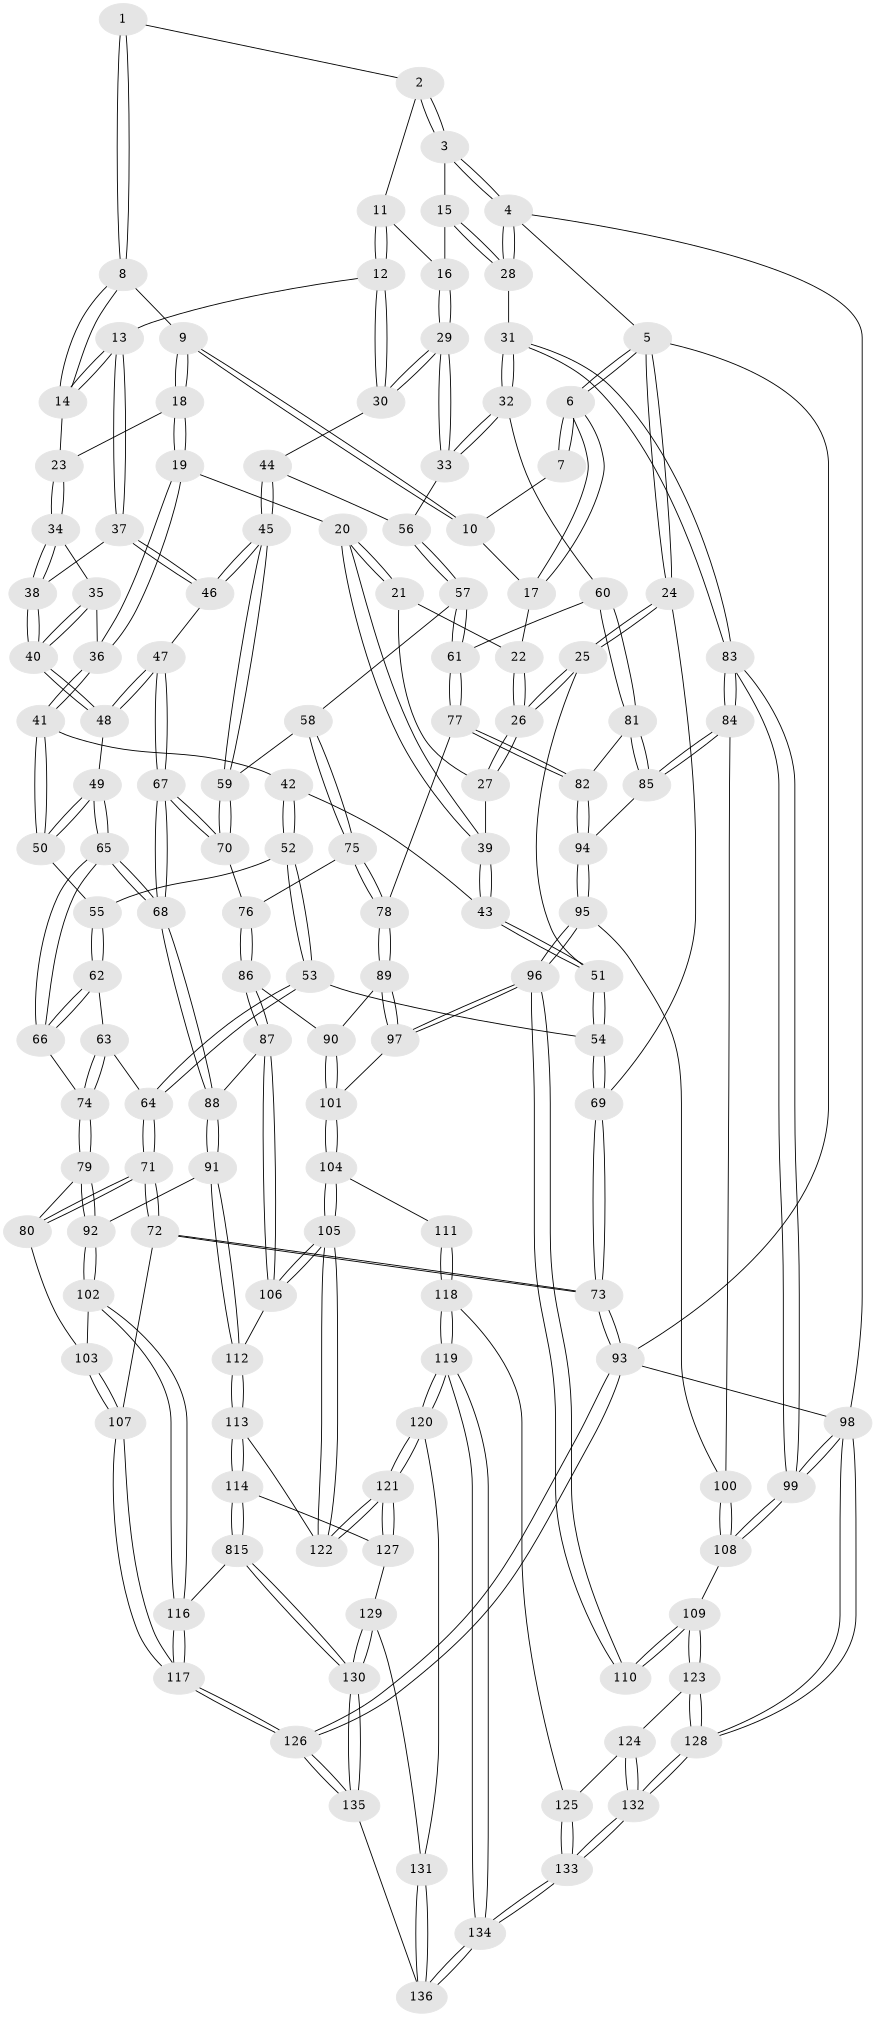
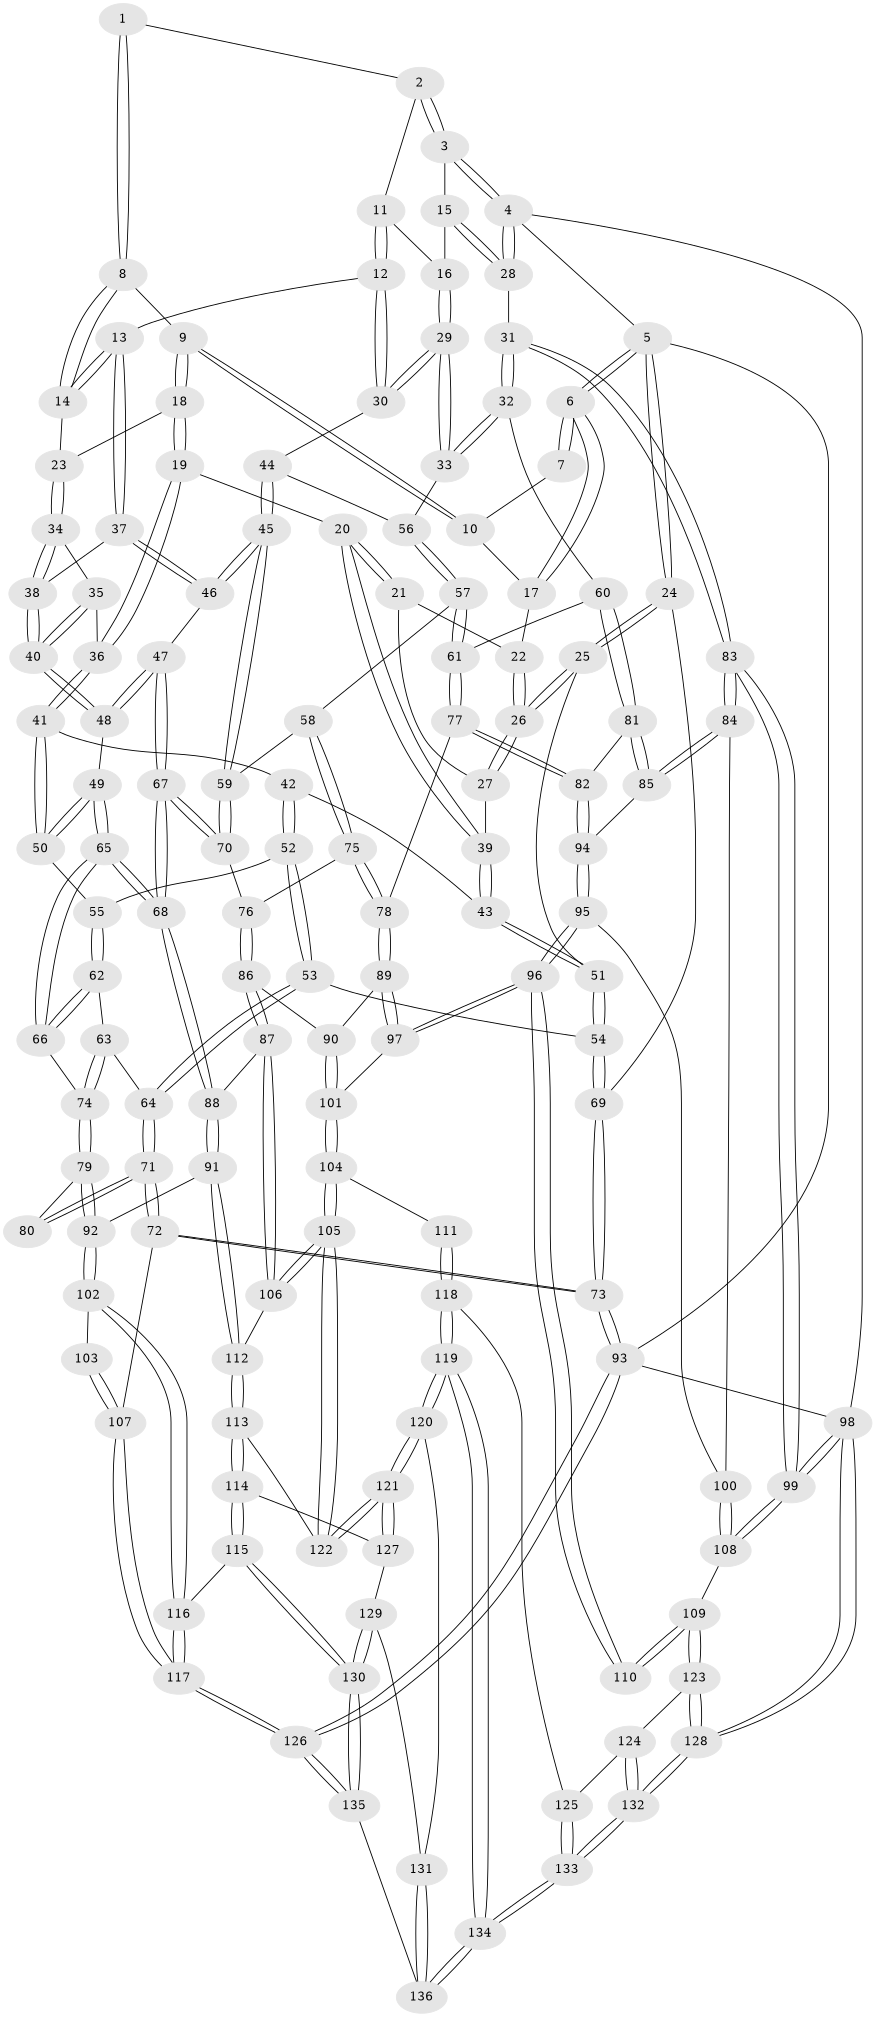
edge "80" -- "103": removed
node "815": label "815" -> "115"
